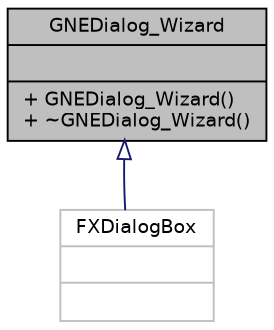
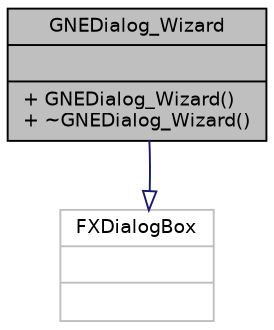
edge "FXDialogBox" -> "GNEDialog_Wizard": reversed
